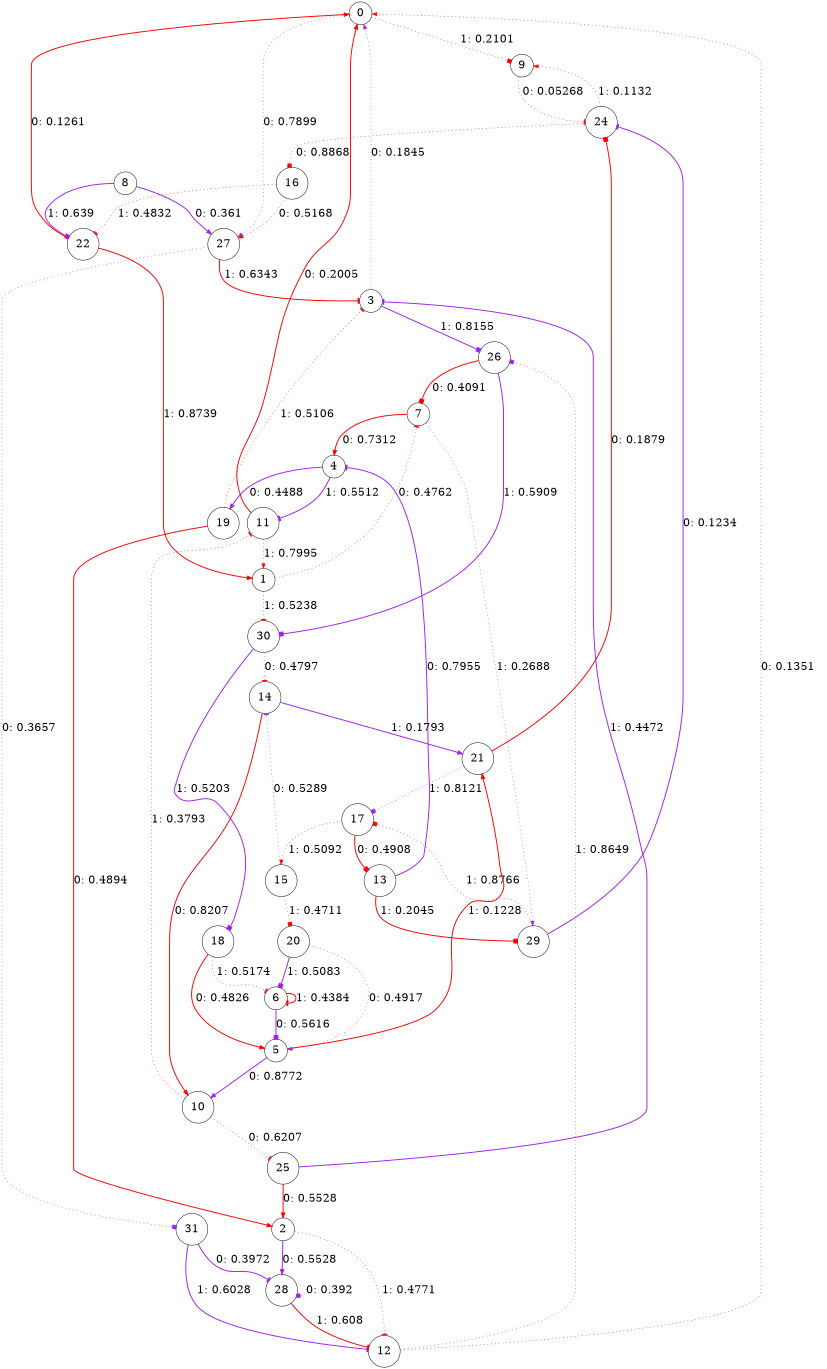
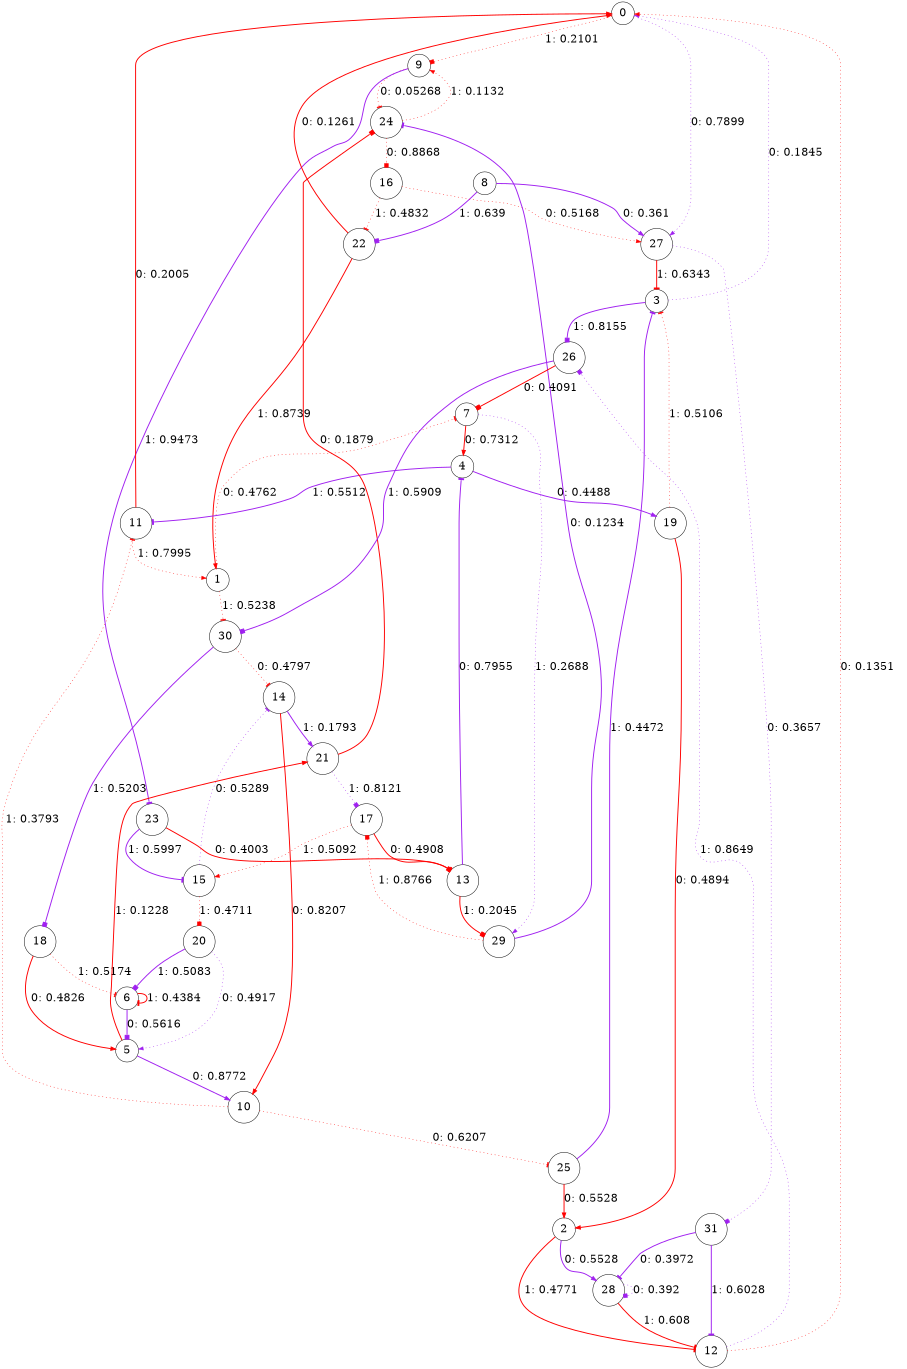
node "23": added
edge "2" -> "12": style dotted -> bold
